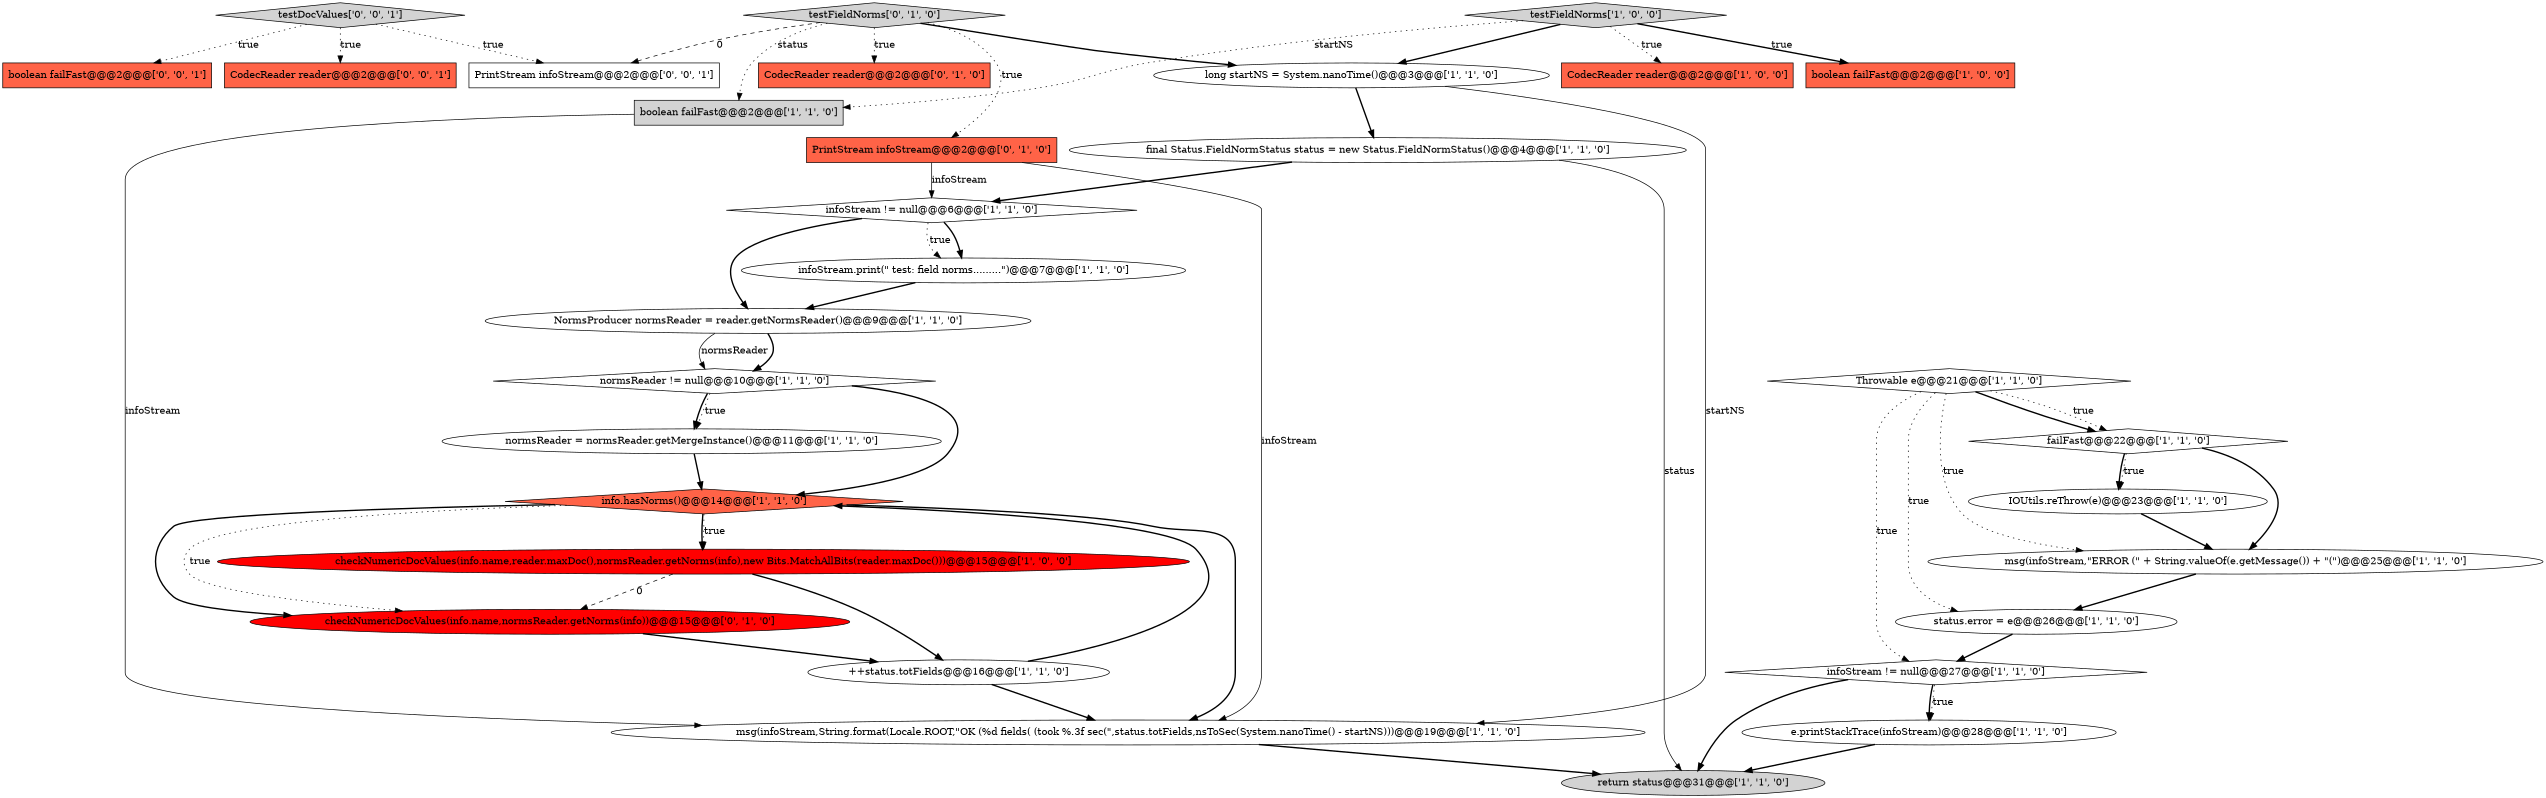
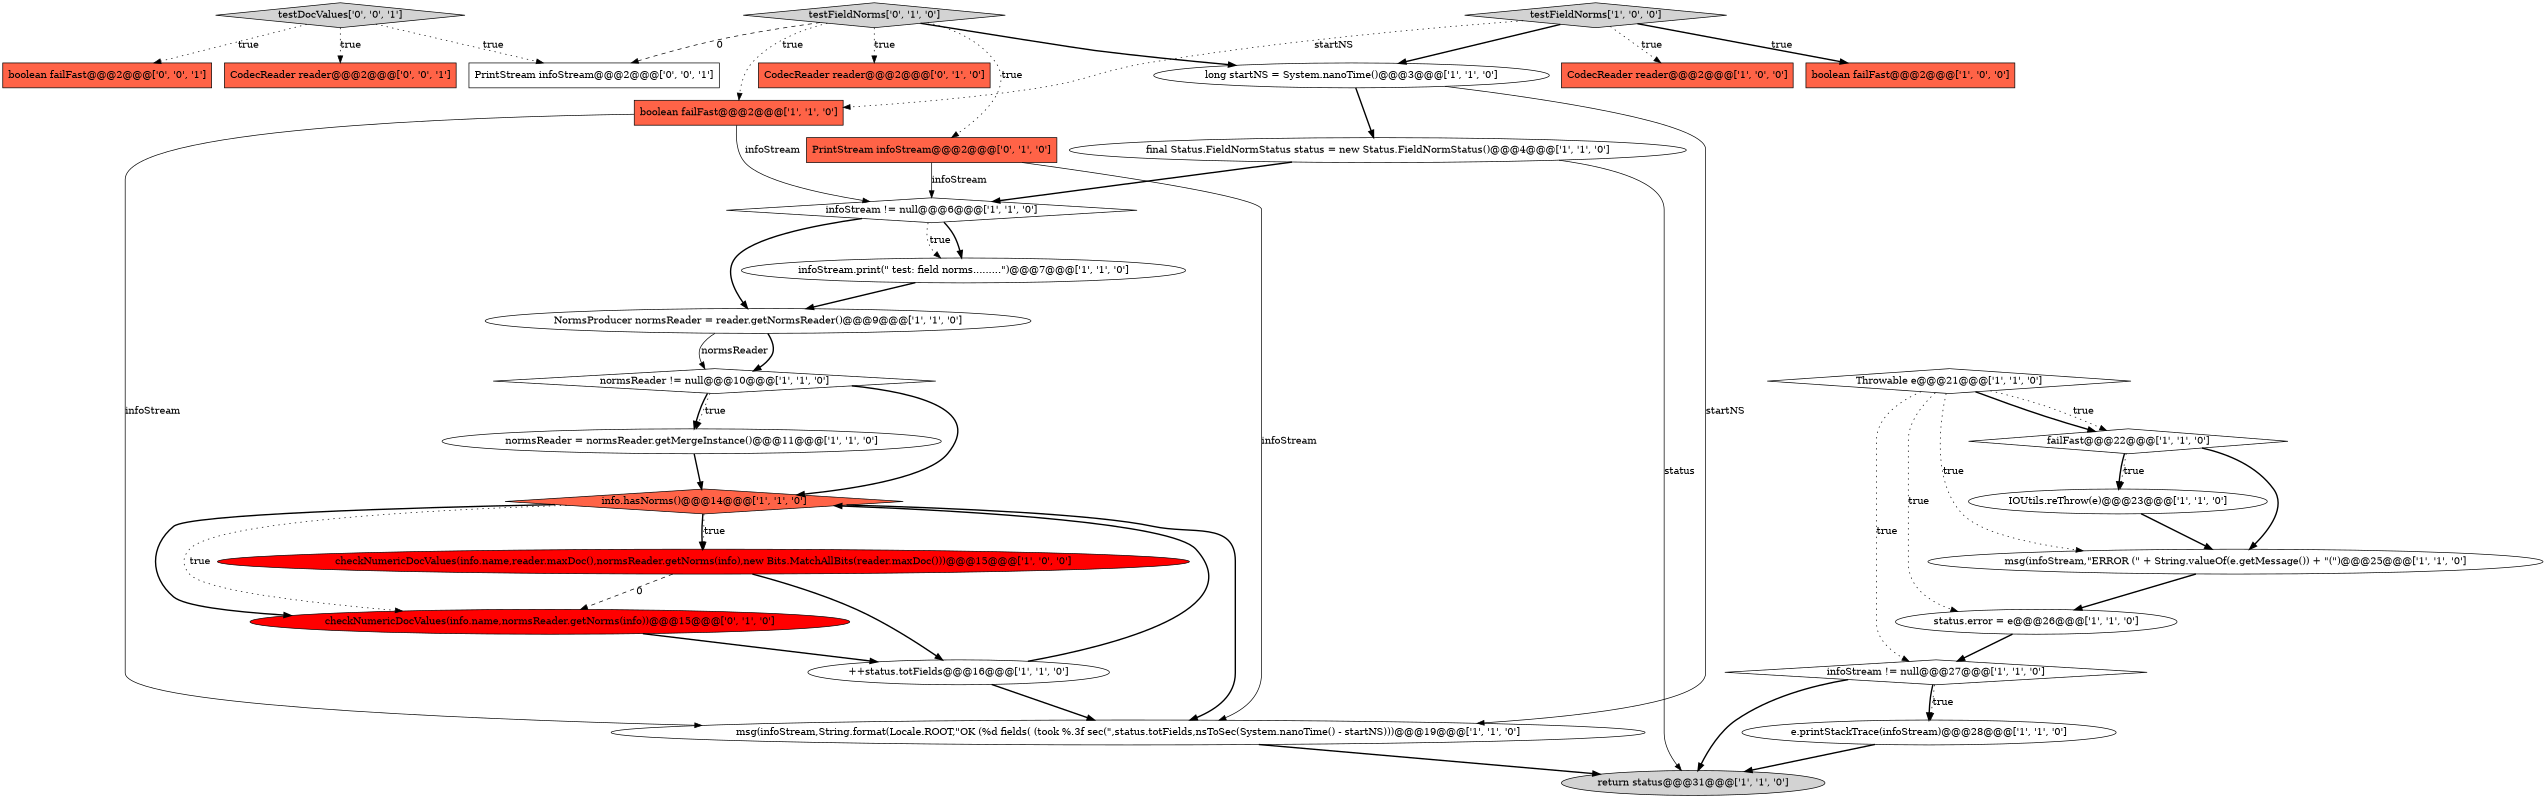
edge "testFieldNorms['0', '1', '0']" -> "boolean failFast@@@2@@@['1', '1', '0']": label "status" -> "true"
node "boolean failFast@@@2@@@['1', '1', '0']": fillcolor lightgray -> tomato
edge "boolean failFast@@@2@@@['1', '1', '0']" -> "infoStream != null@@@6@@@['1', '1', '0']": added, label "infoStream"
